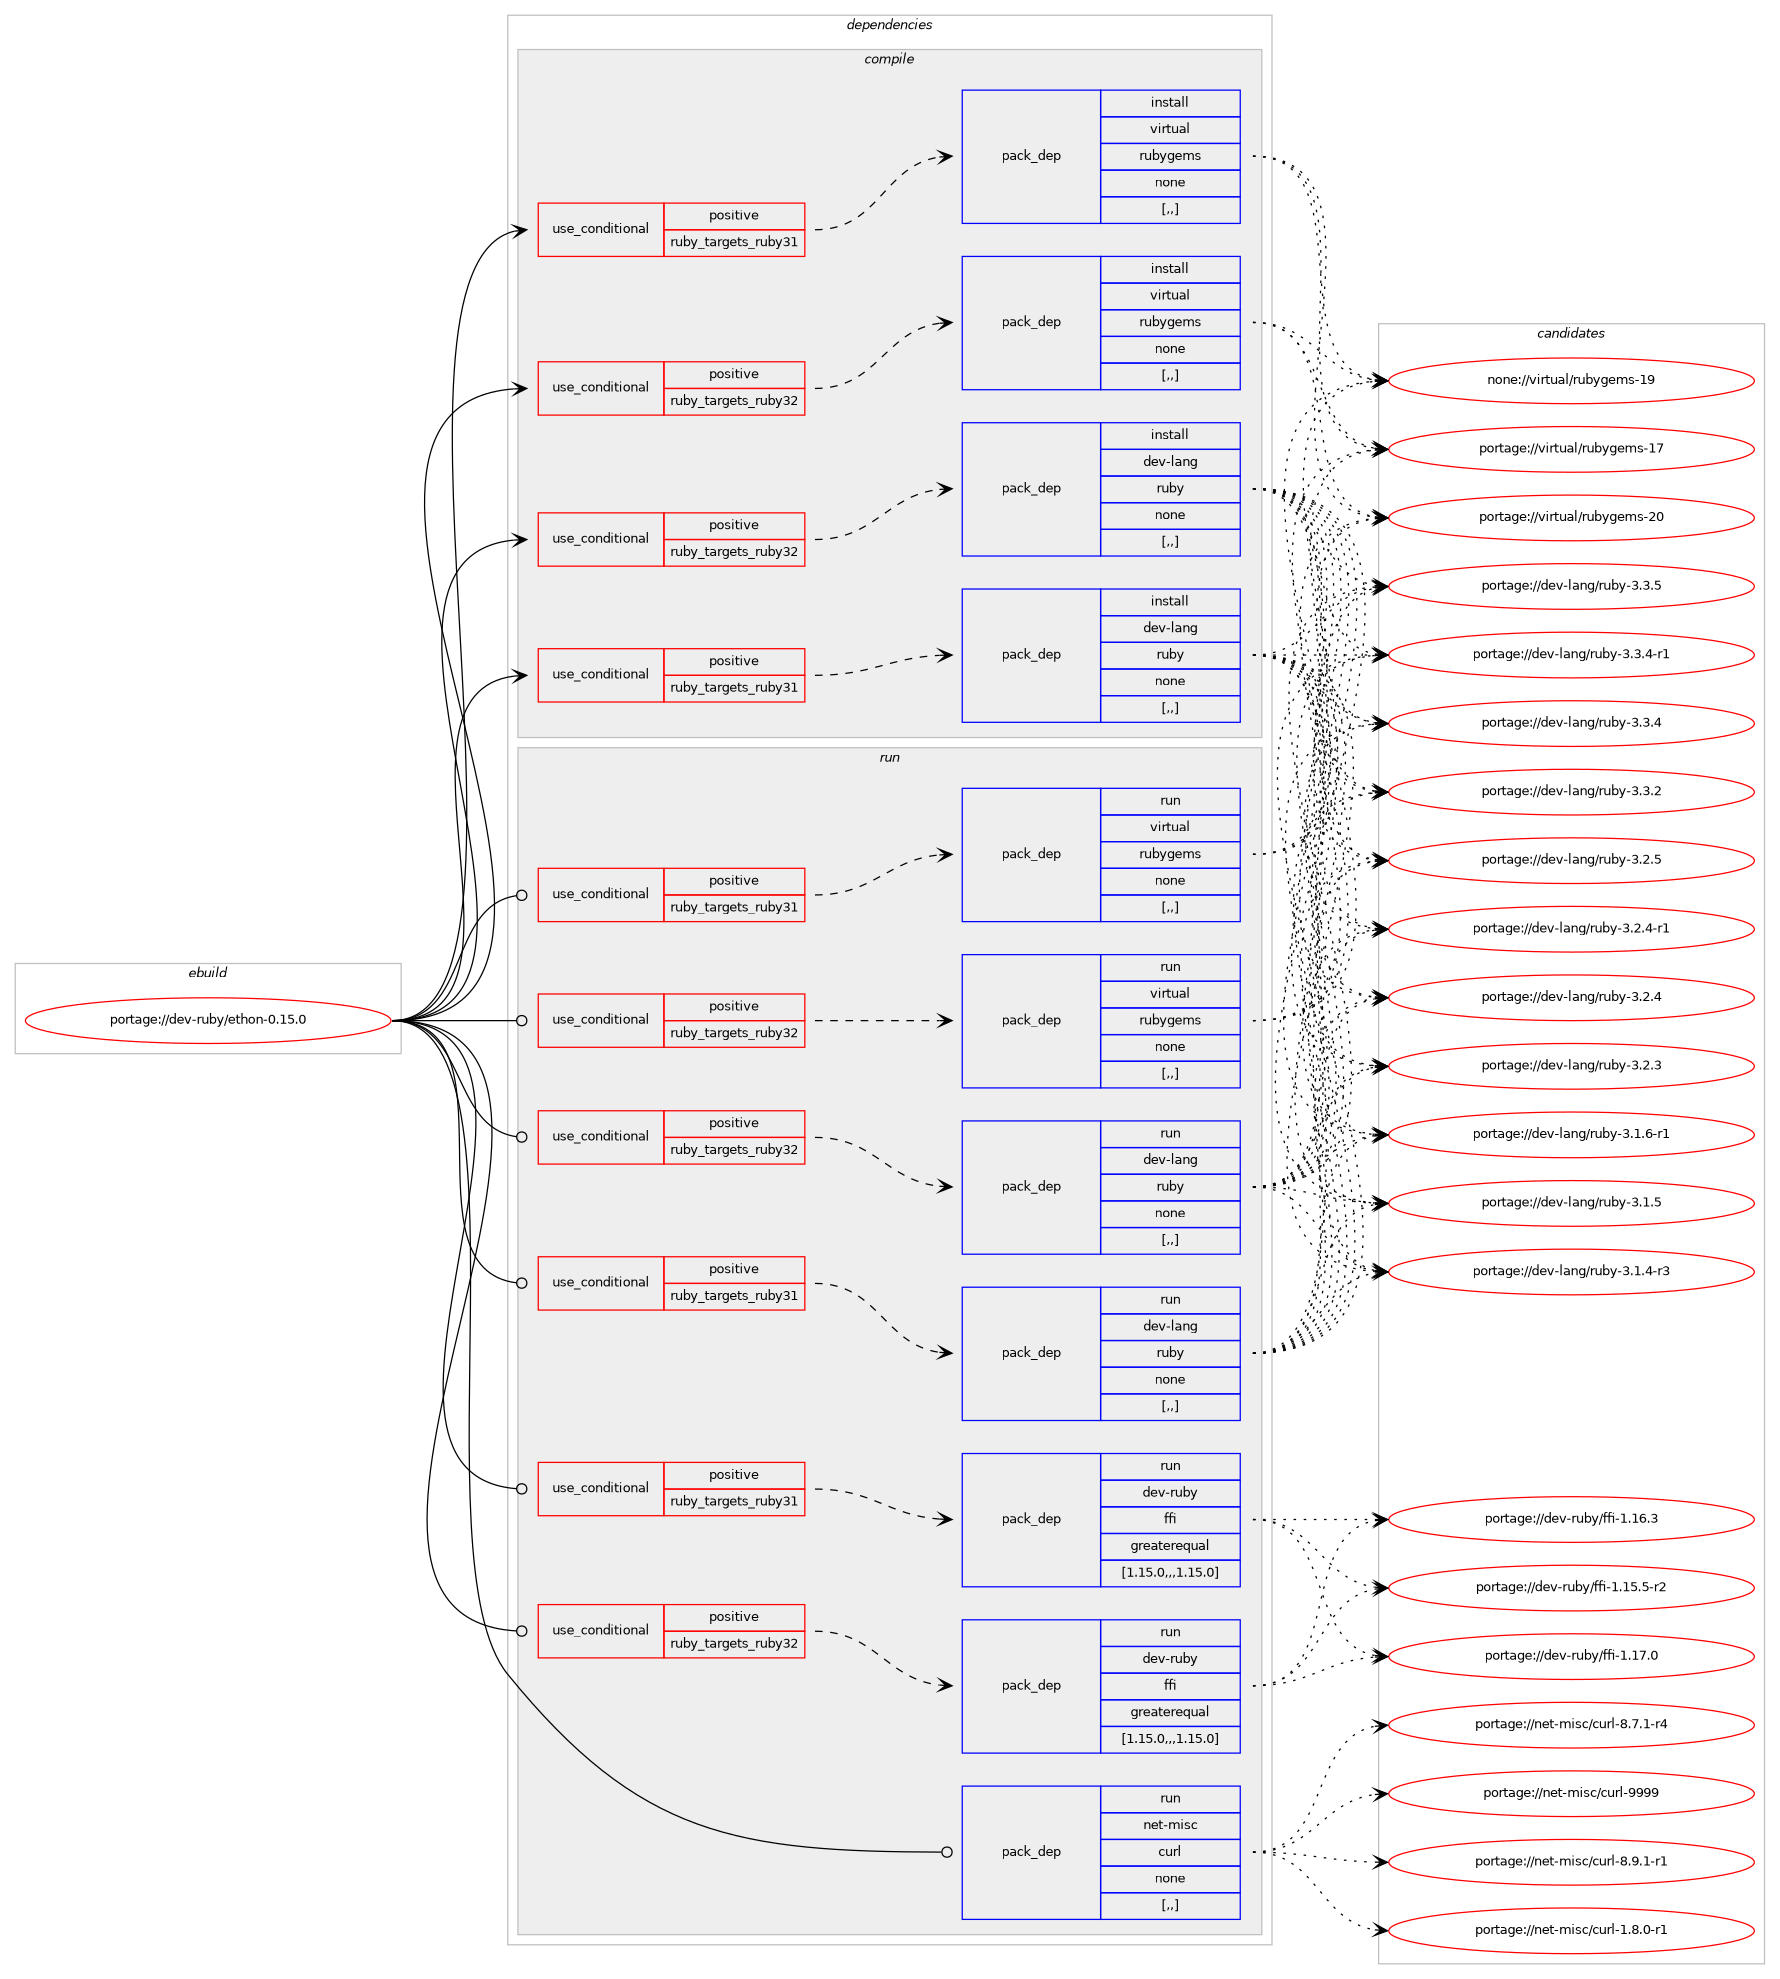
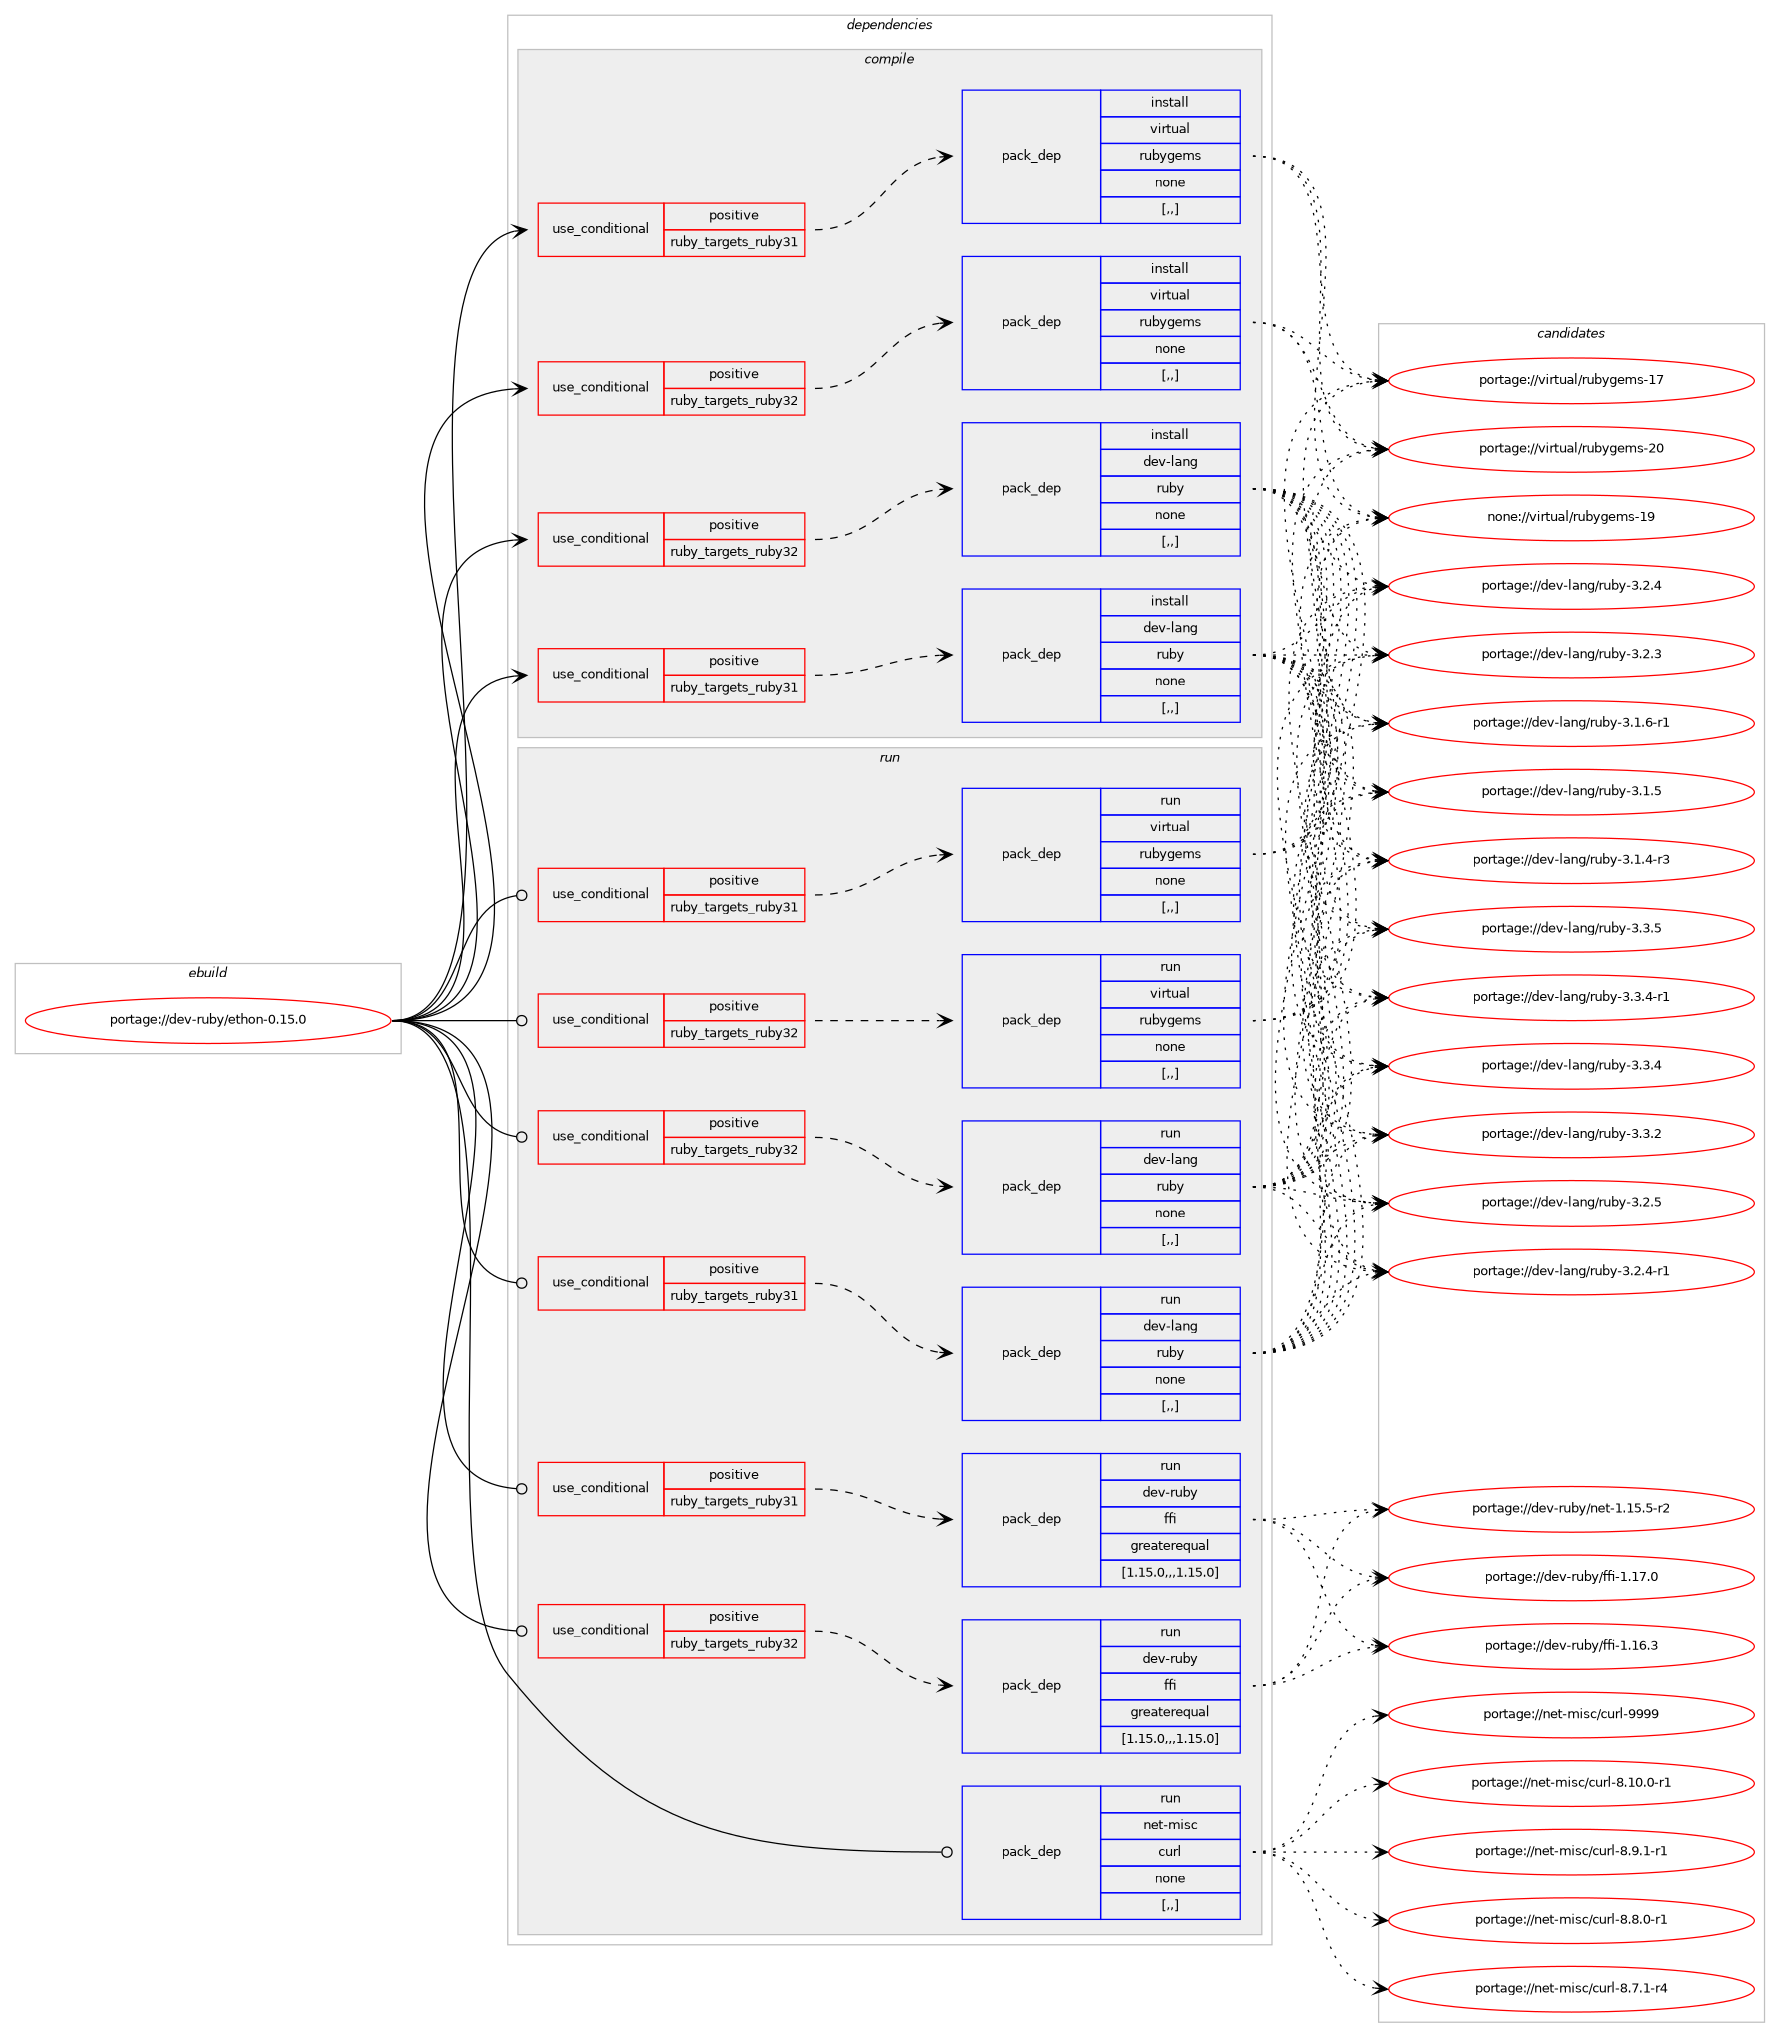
node "portage://dev-ruby/ffi-1.15.5-r2": label "portage://dev-ruby/ffi-1.15.5-r2" -> "portage://dev-ruby/net-1.15.5-r2"
node "portage://net-misc/curl-8.10.0-r1": added
node "portage://net-misc/curl-1.8.0-r1": label "portage://net-misc/curl-1.8.0-r1" -> "portage://net-misc/curl-8.8.0-r1"
